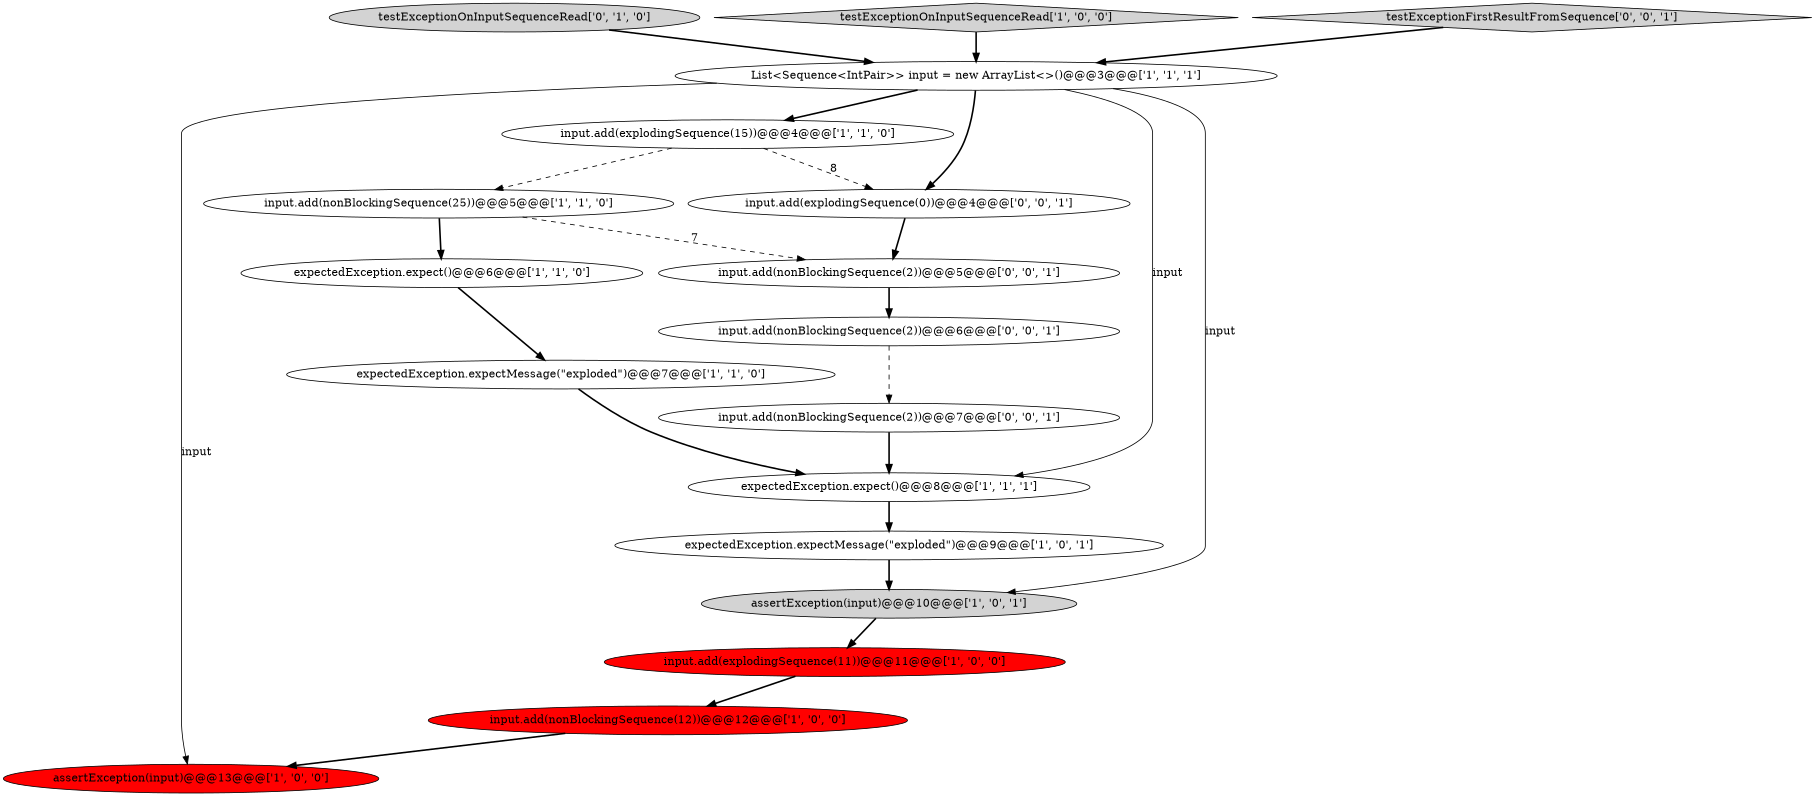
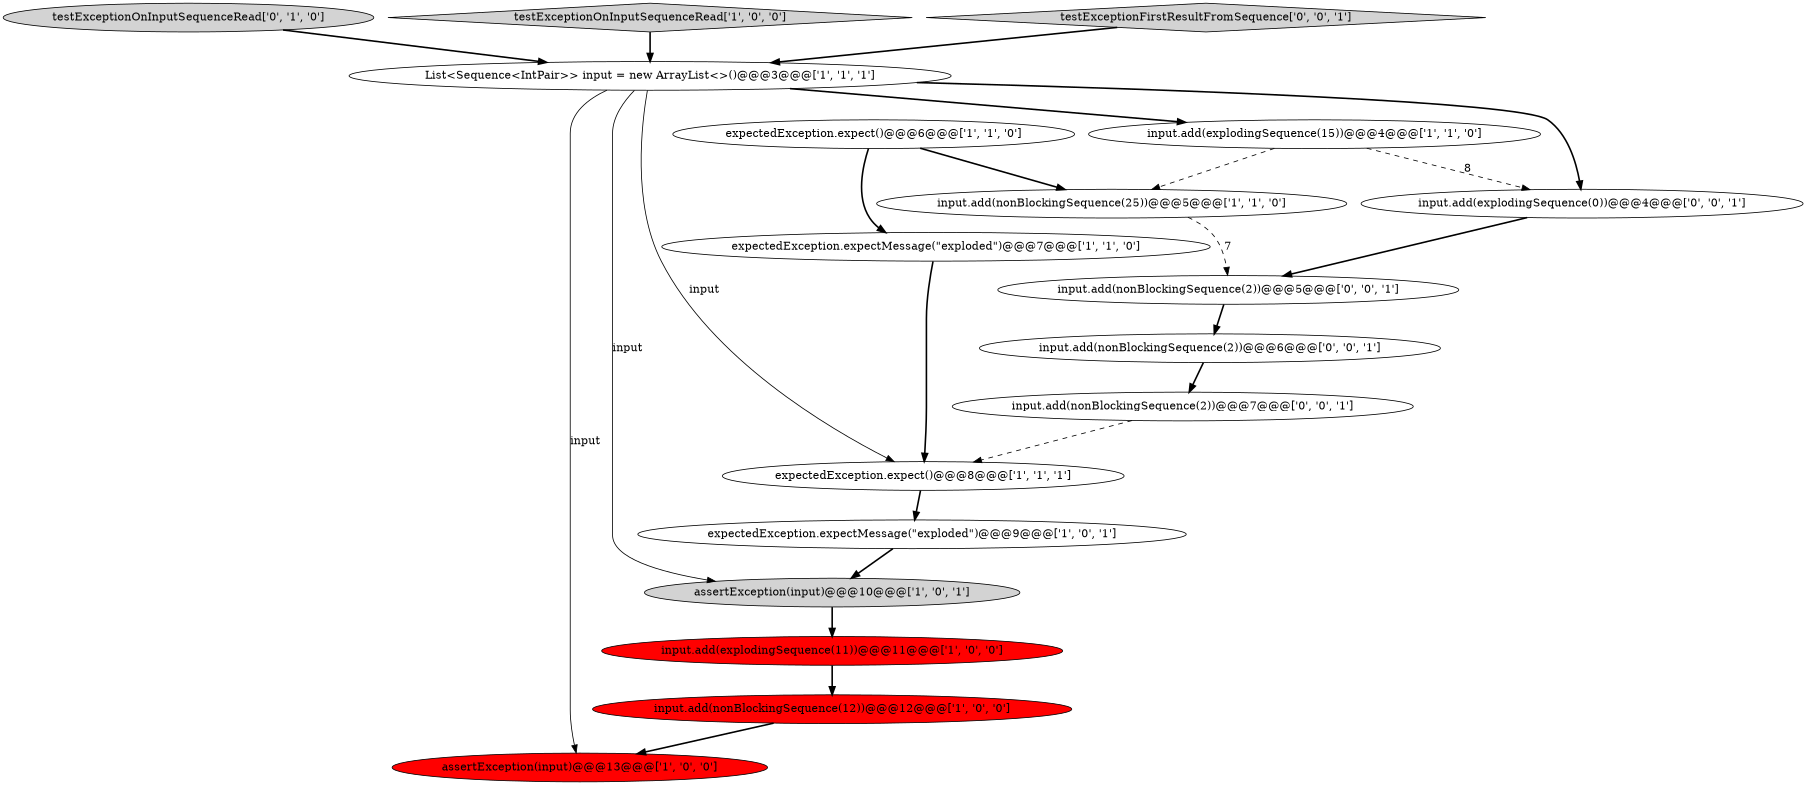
edge "input.add(nonBlockingSequence(25))@@@5@@@['1', '1', '0']" -> "expectedException.expect()@@@6@@@['1', '1', '0']": reversed
edge "input.add(nonBlockingSequence(2))@@@6@@@['0', '0', '1']" -> "input.add(nonBlockingSequence(2))@@@7@@@['0', '0', '1']": style dashed -> bold
edge "input.add(nonBlockingSequence(2))@@@7@@@['0', '0', '1']" -> "expectedException.expect()@@@8@@@['1', '1', '1']": style bold -> dashed
